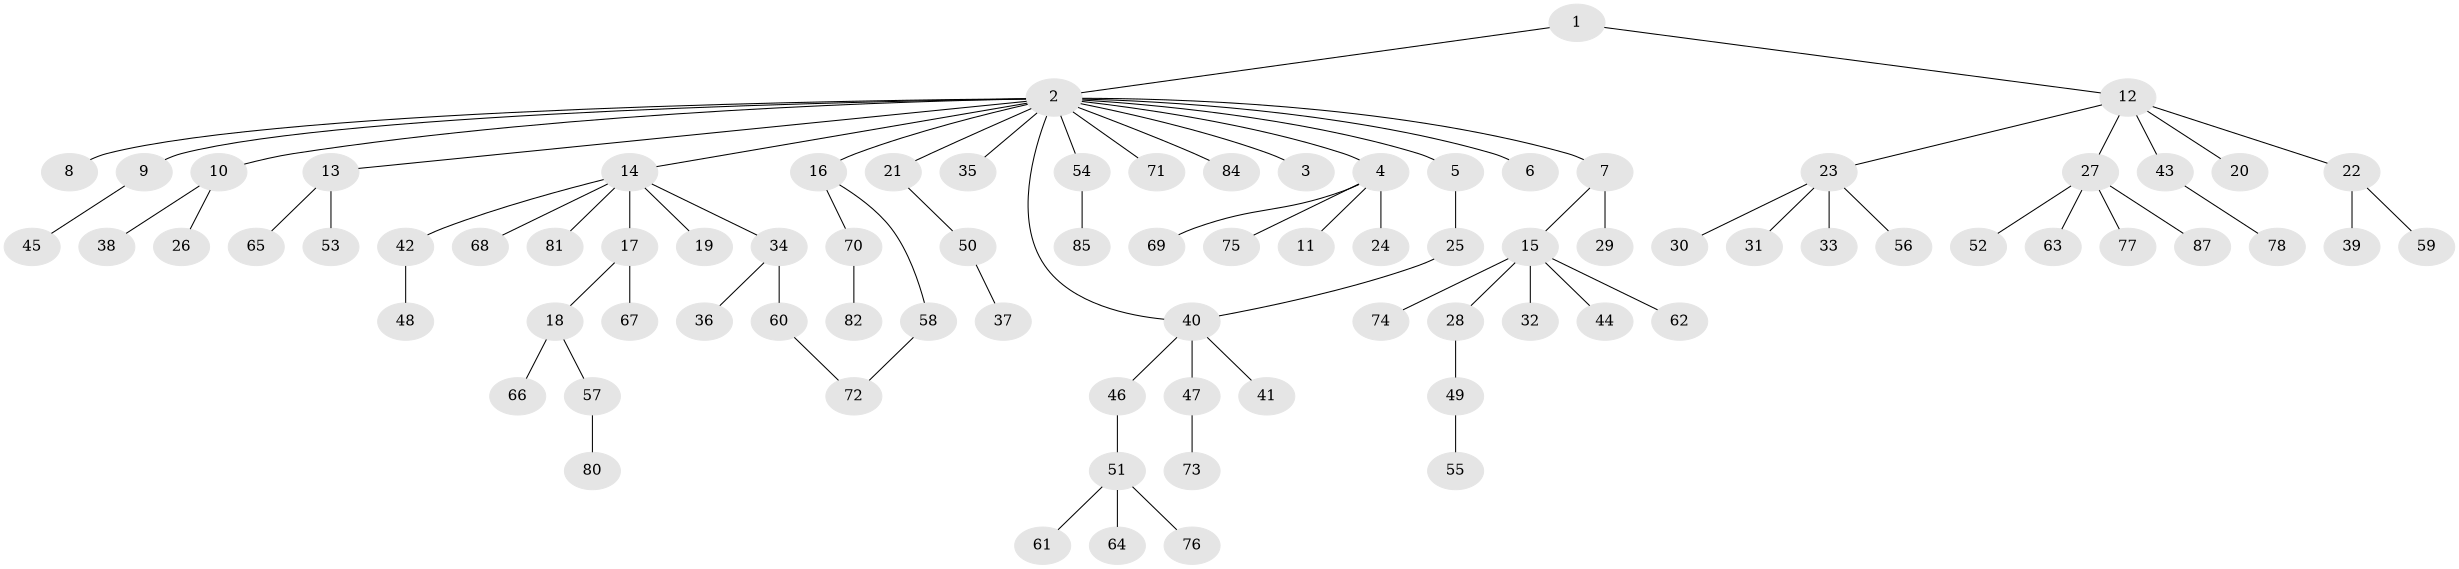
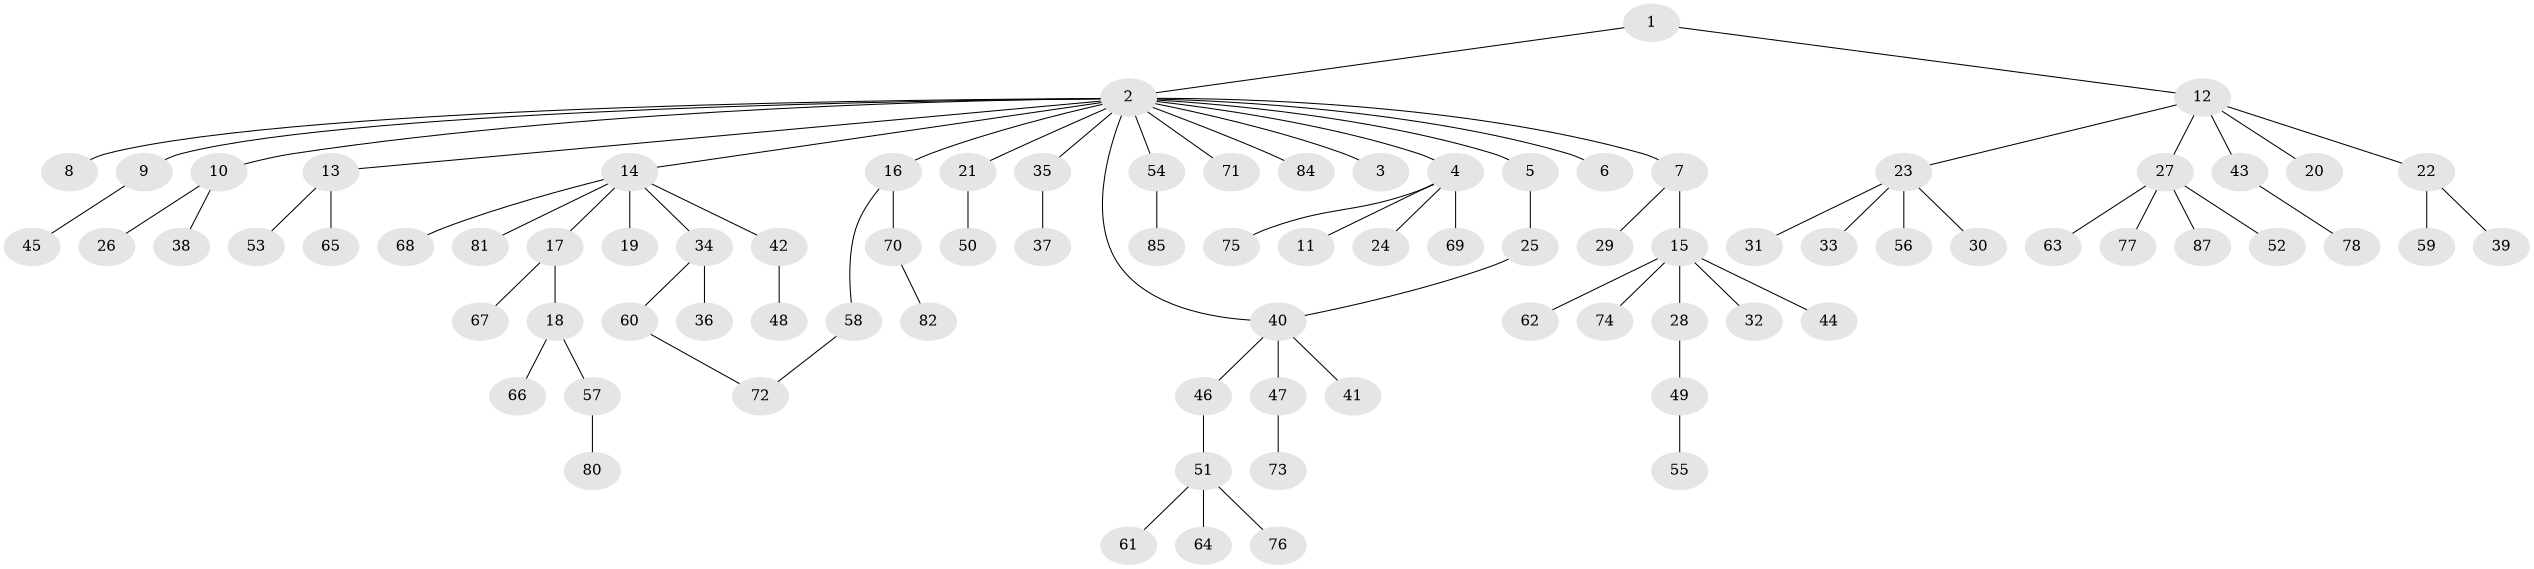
edge "50" -- "37": now "35" -- "37"
